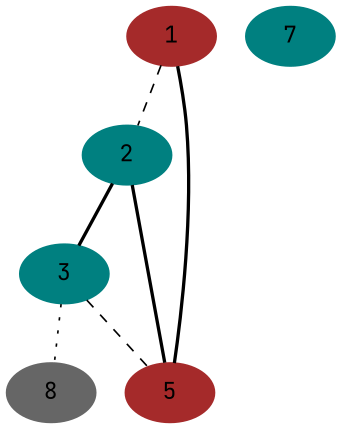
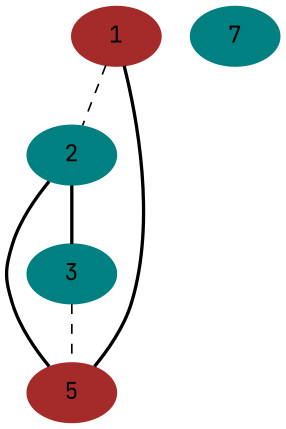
node "8": removed
